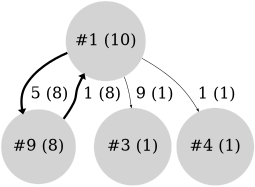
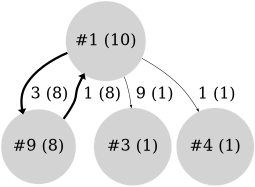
edge "#1 (10)" -> "#9 (8)": label " 5 (8) " -> " 3 (8) "
